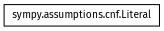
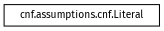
node "sympy.assumptions.cnf.Literal": label "sympy.assumptions.cnf.Literal" -> "cnf.assumptions.cnf.Literal"
